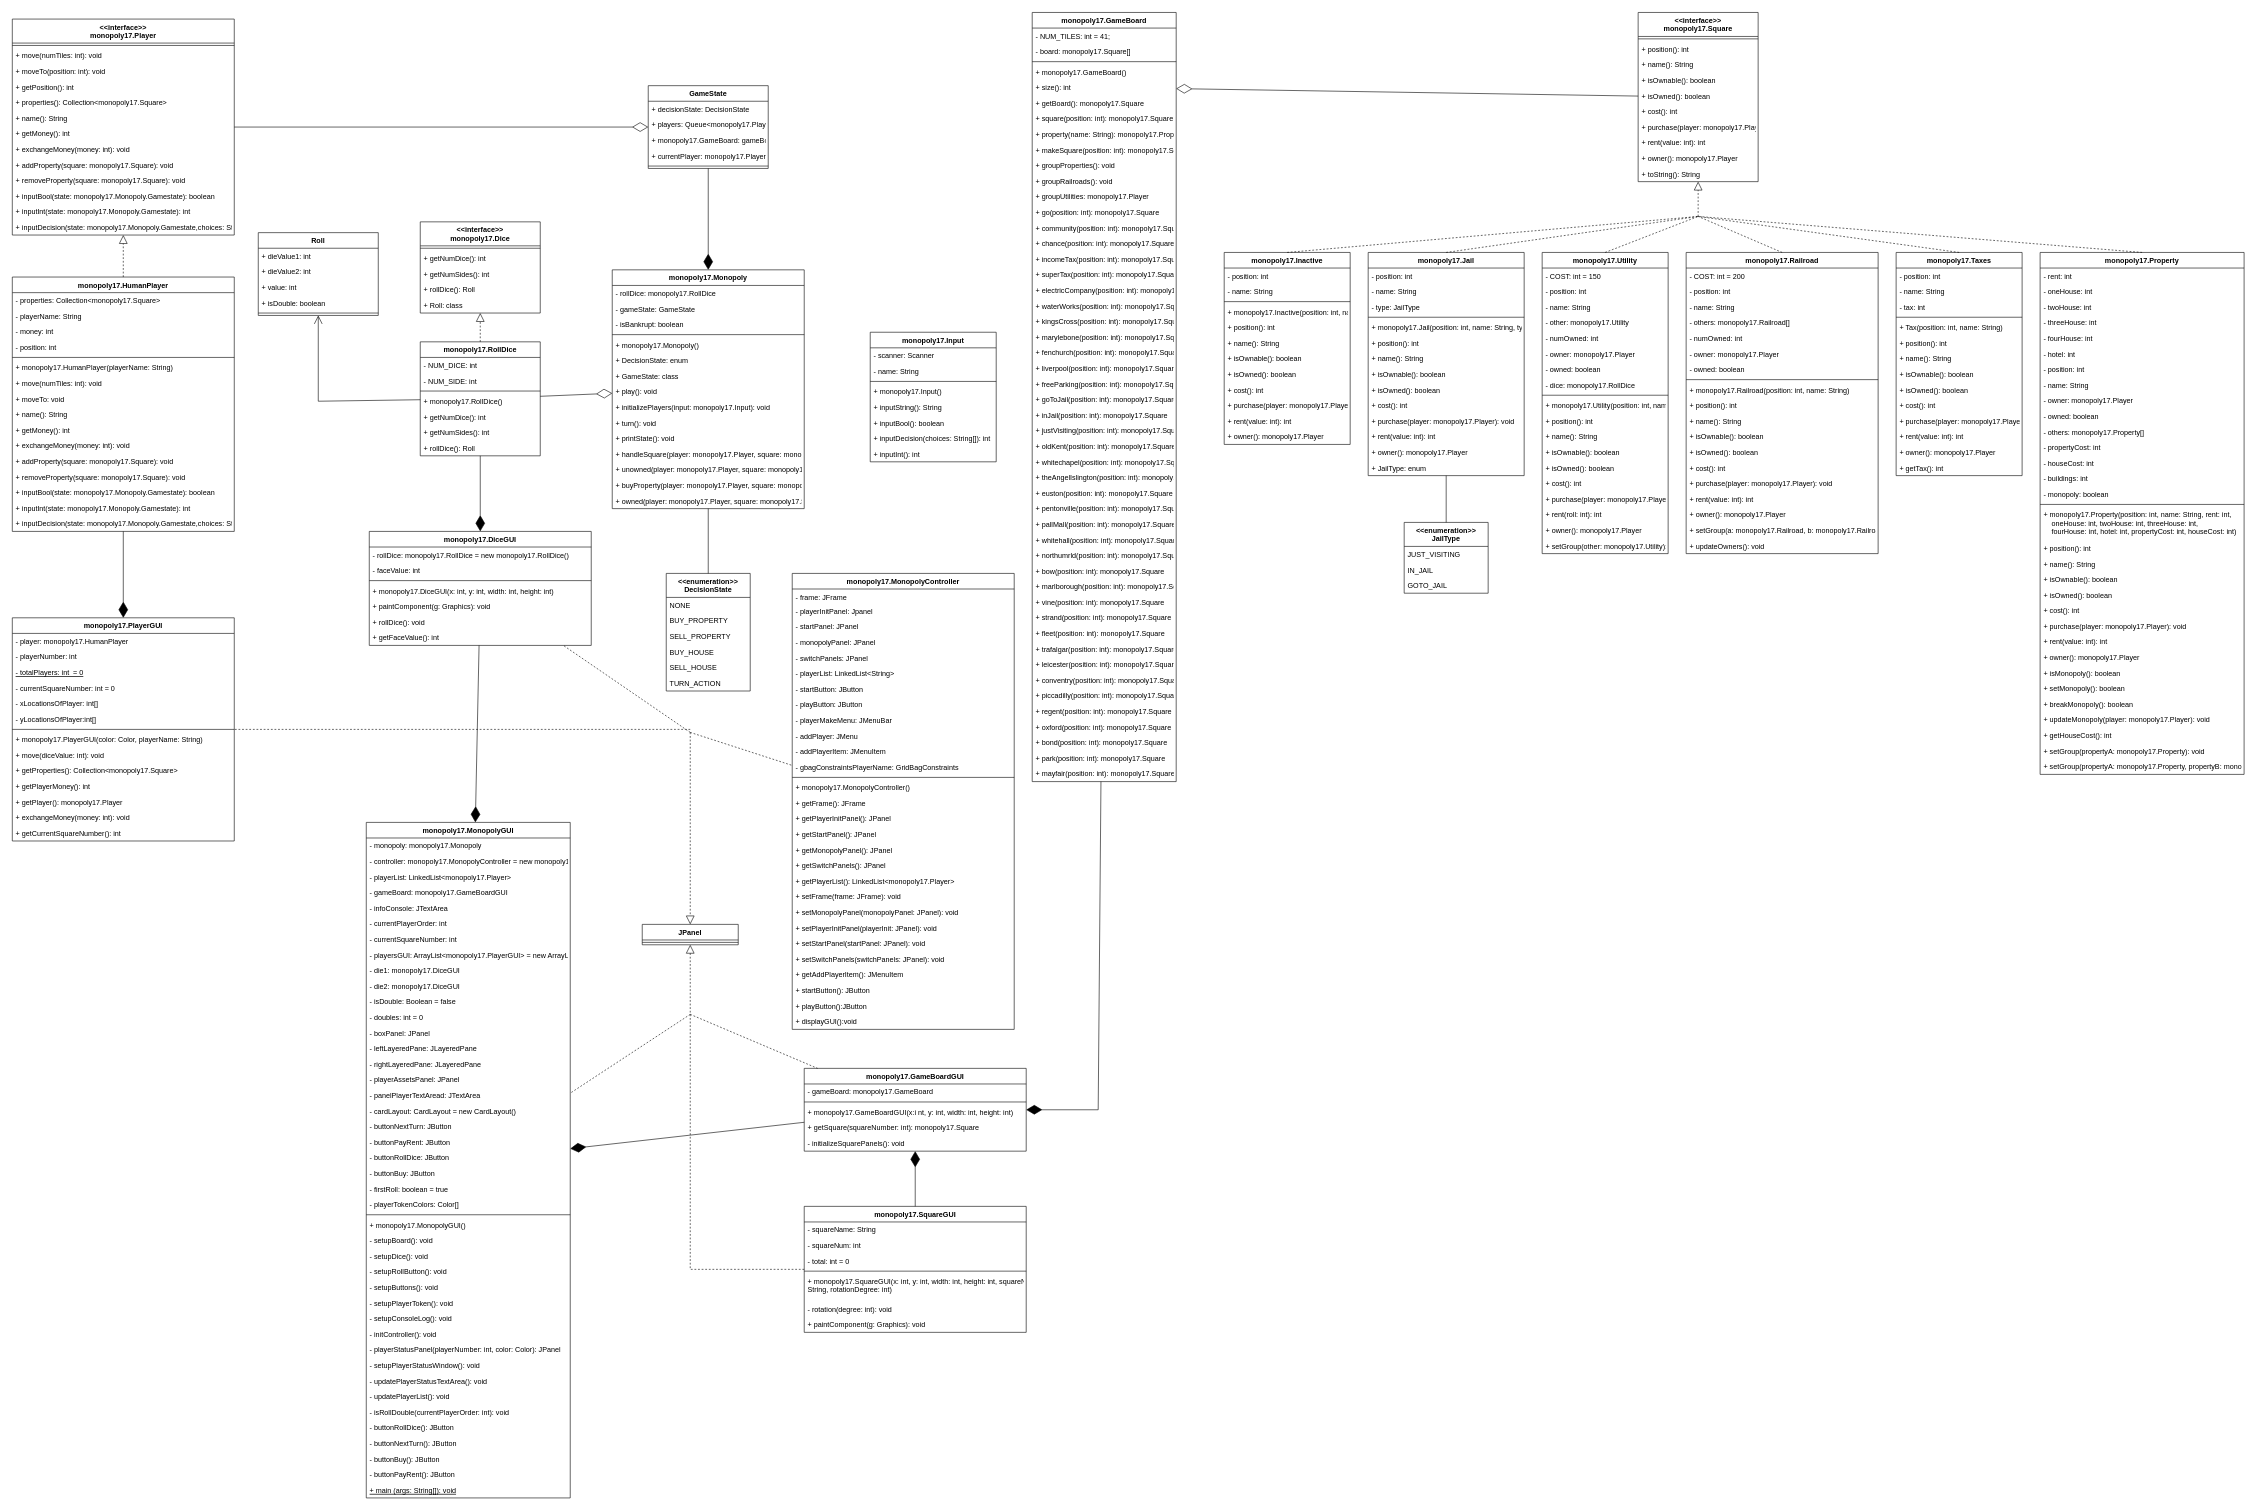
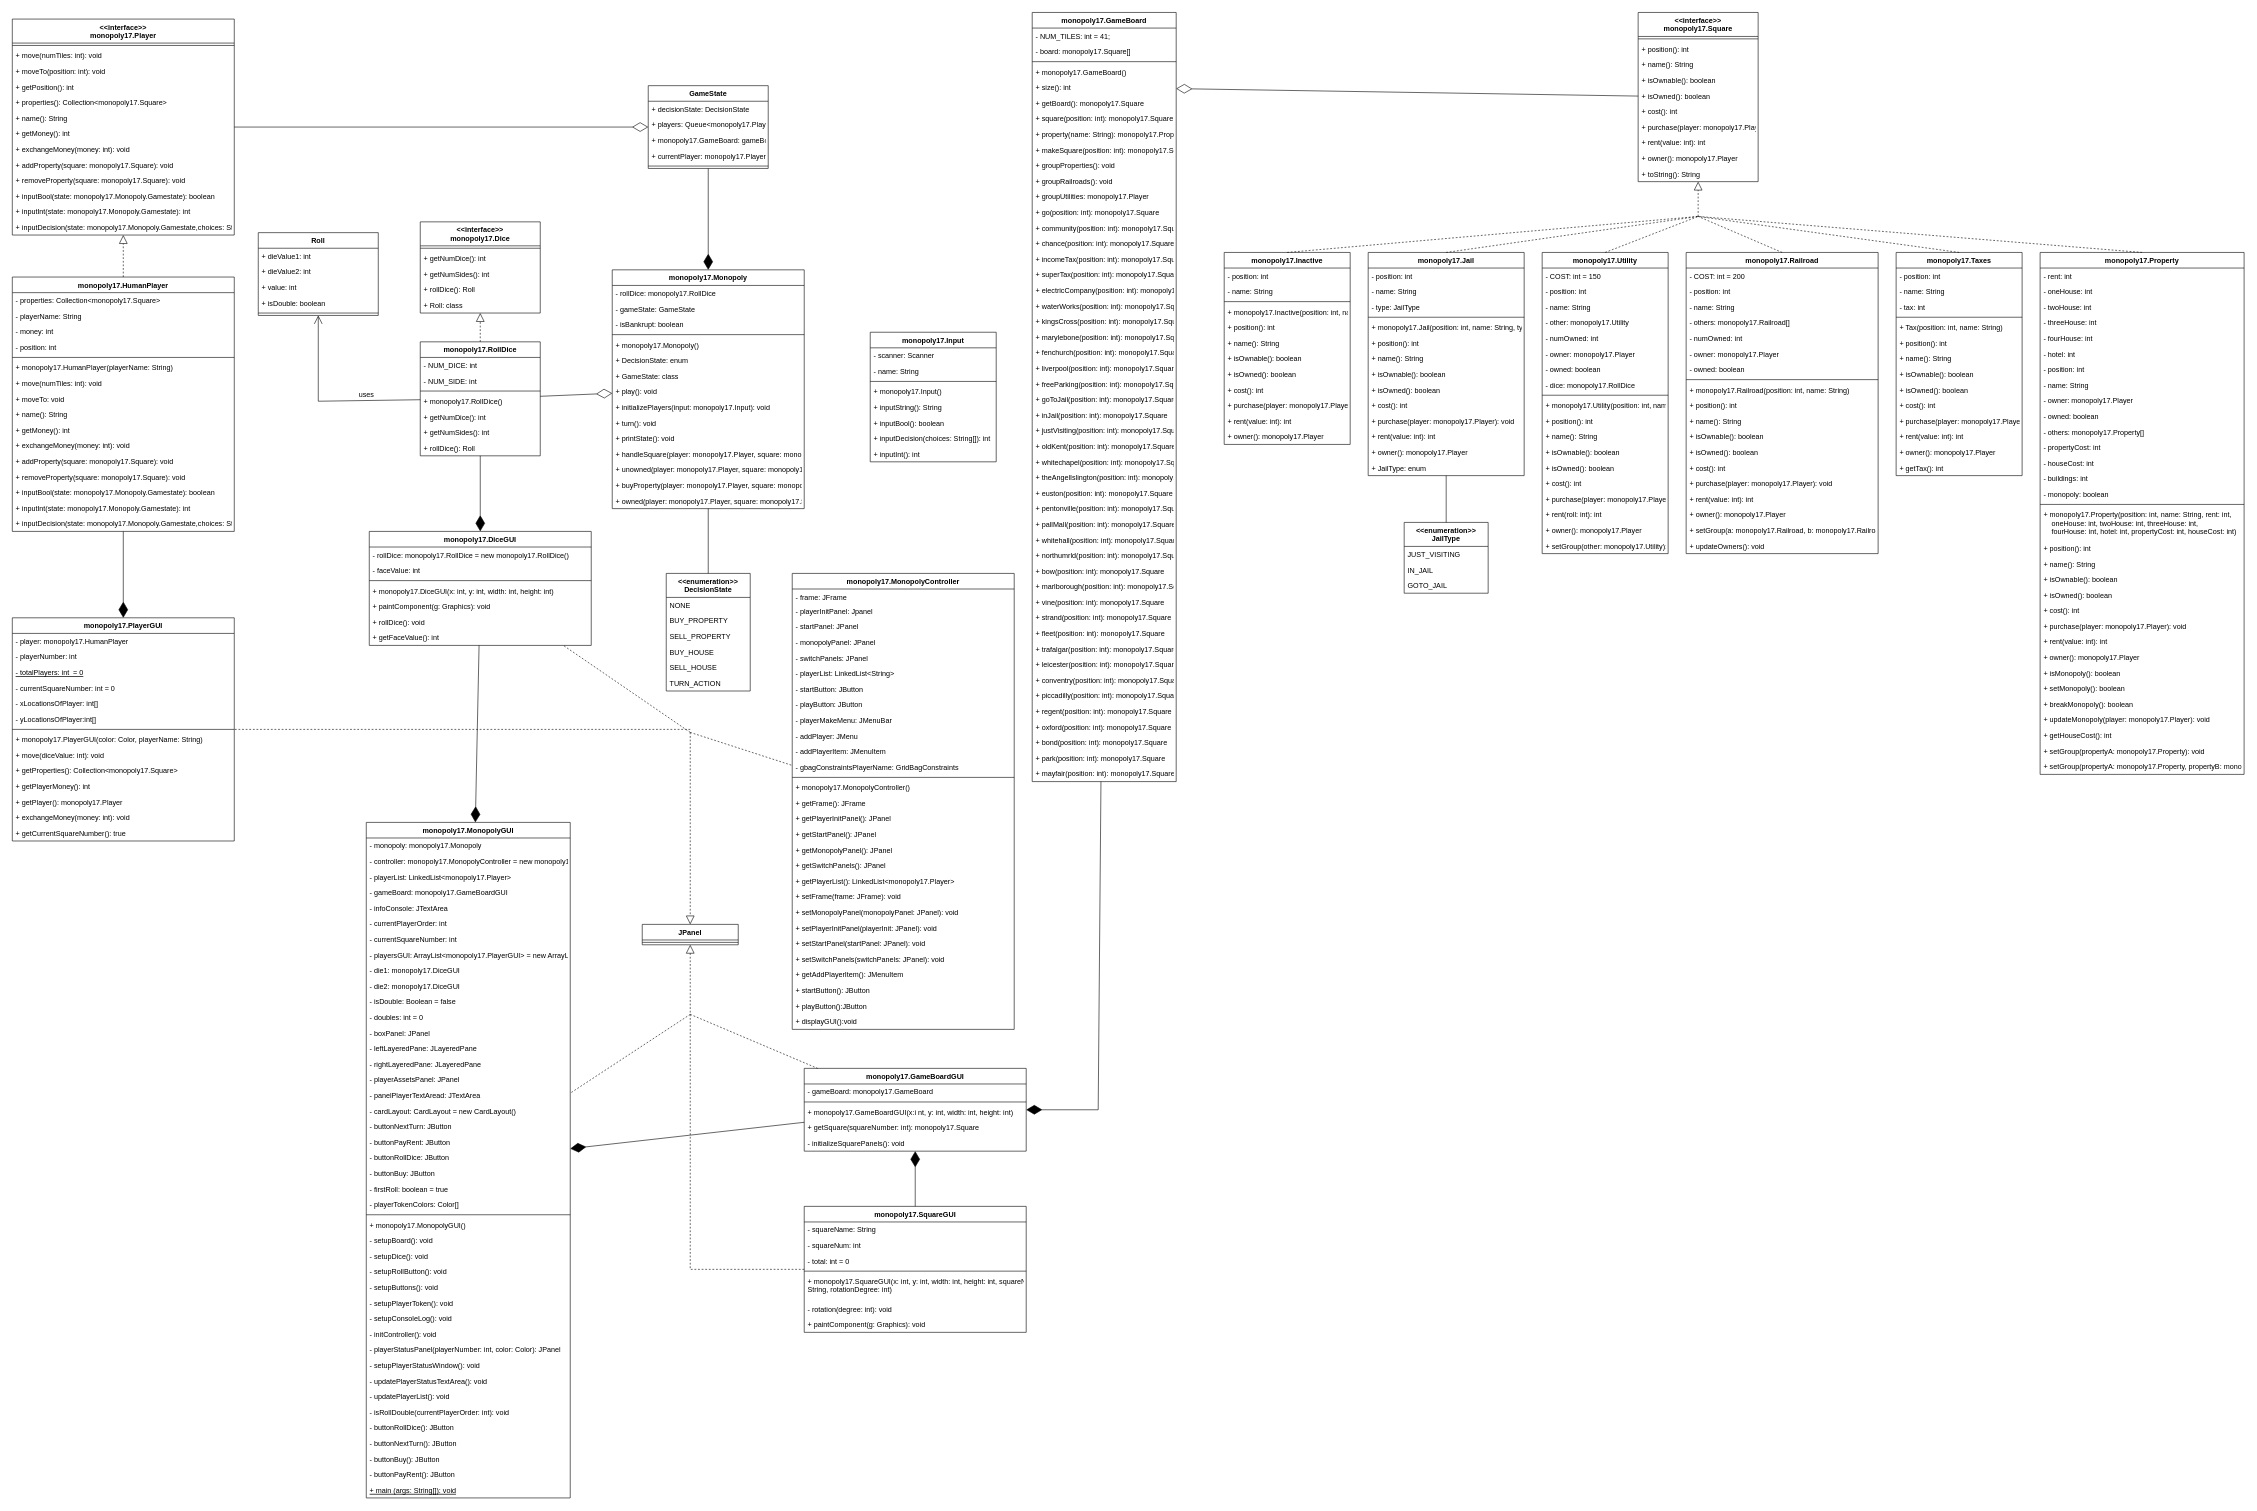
node "uses": added
node "+ getCurrentSquareNumber(): int": label "+ getCurrentSquareNumber(): int" -> "+ getCurrentSquareNumber(): true"
